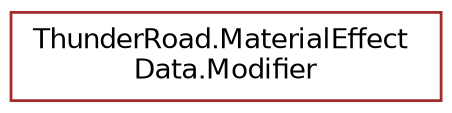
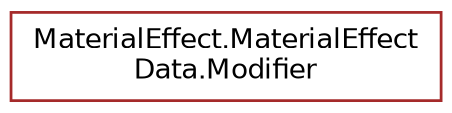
node "ThunderRoad.MaterialEffect Data.Modifier": label "ThunderRoad.MaterialEffect Data.Modifier" -> "MaterialEffect.MaterialEffect Data.Modifier"
